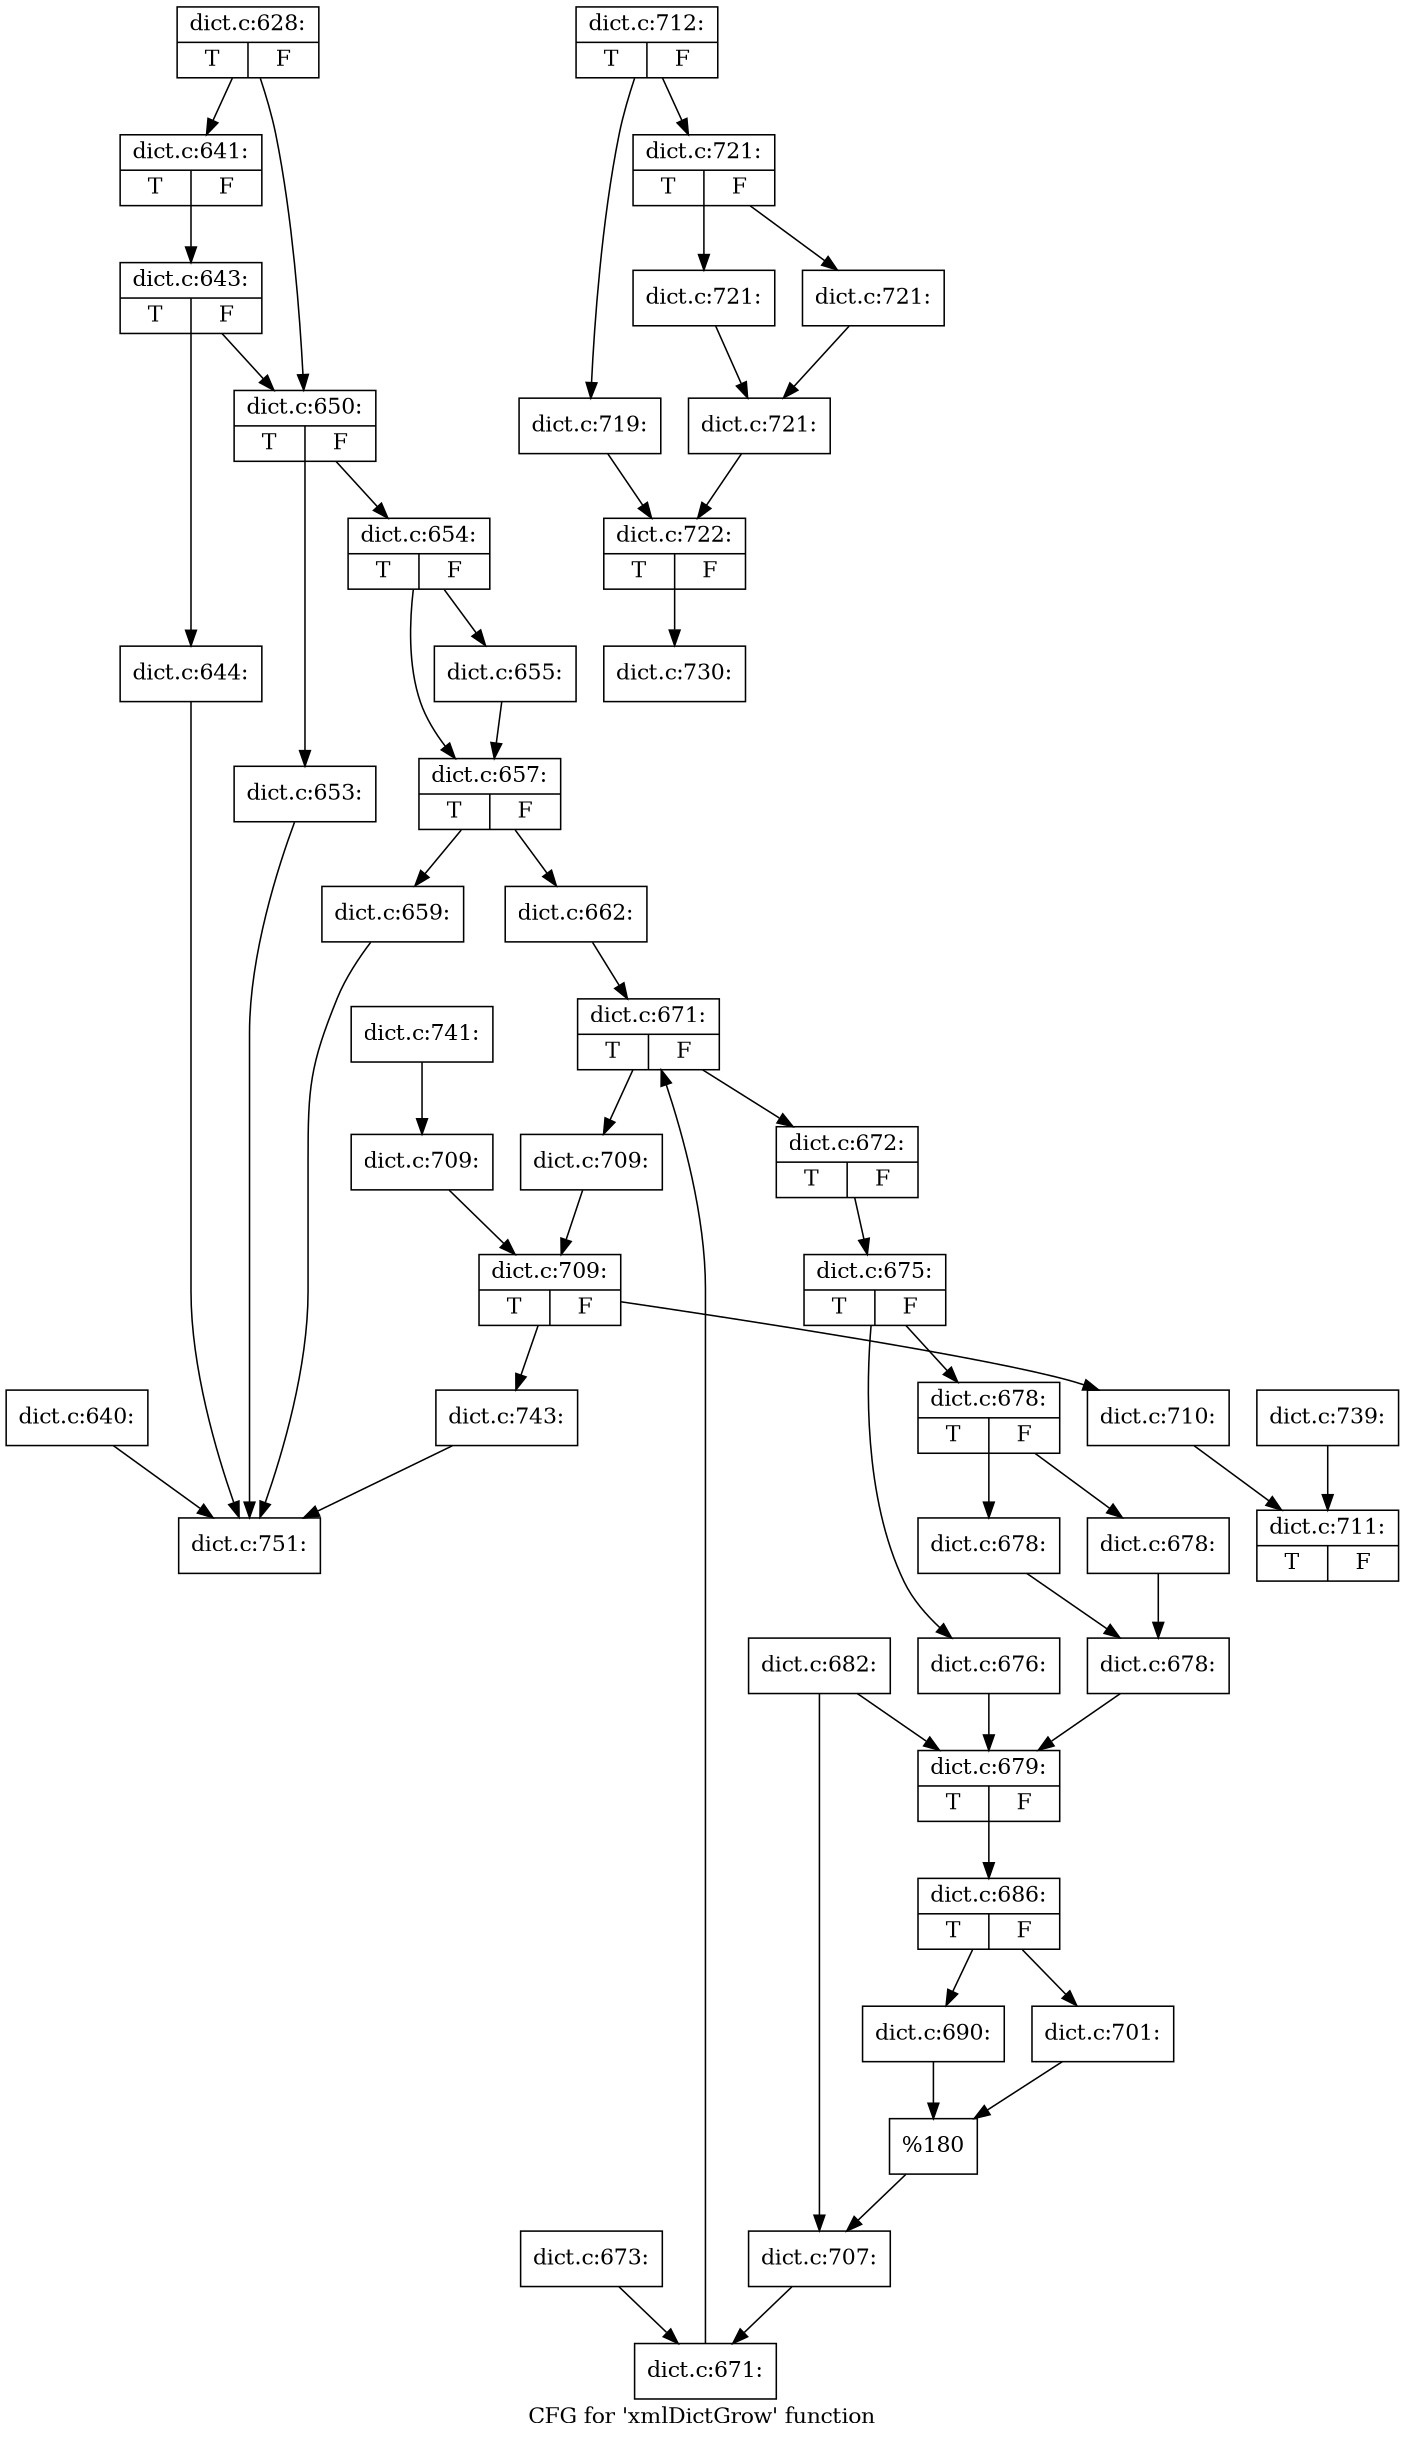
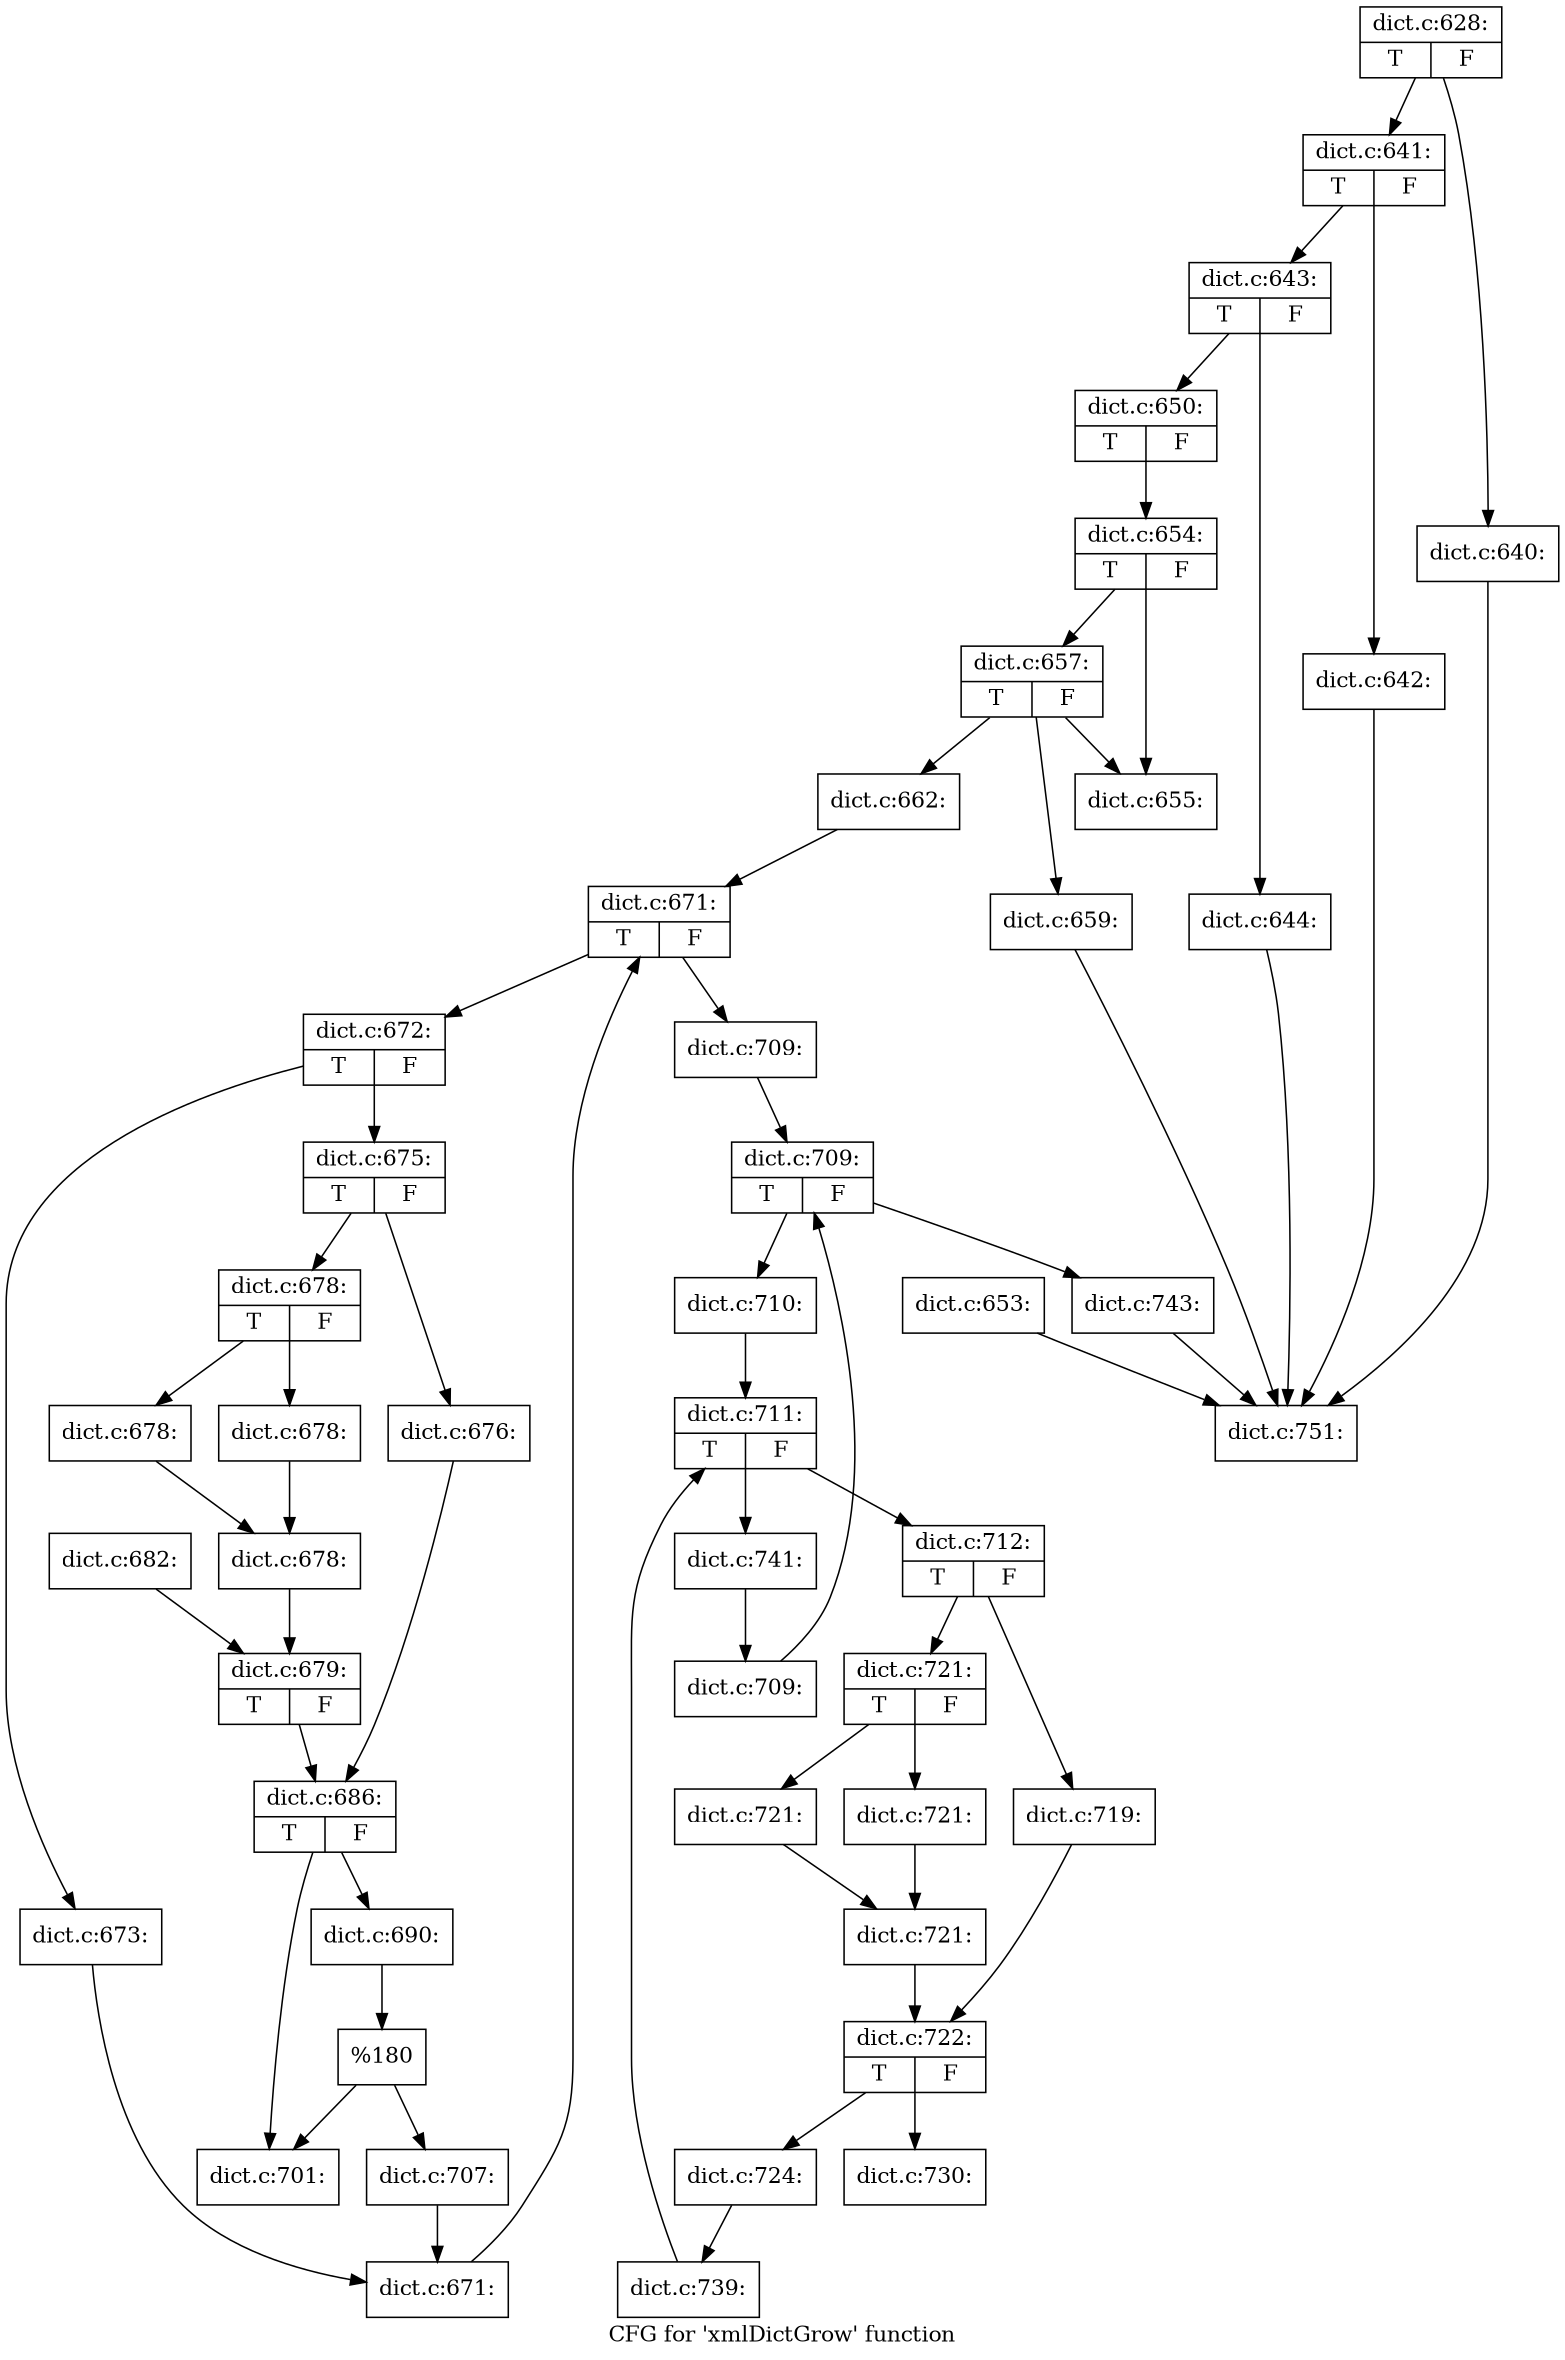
edge "dict.c:628:" -> "dict.c:650:": now "dict.c:628:" -> "dict.c:640:"
edge "dict.c:650:" -> "dict.c:653:": removed
node "dict.c:642:": added
edge "dict.c:655:" -> "dict.c:657:": reversed
edge "dict.c:672:" -> "dict.c:673:": added
edge "dict.c:711:" -> "dict.c:712:": added
edge "dict.c:711:" -> "dict.c:741:": added
edge "dict.c:676:" -> "dict.c:679:": now "dict.c:676:" -> "dict.c:686:"
edge "dict.c:682:" -> "dict.c:707:": removed
edge "dict.c:701:" -> "%180": reversed
node "dict.c:724:": added
